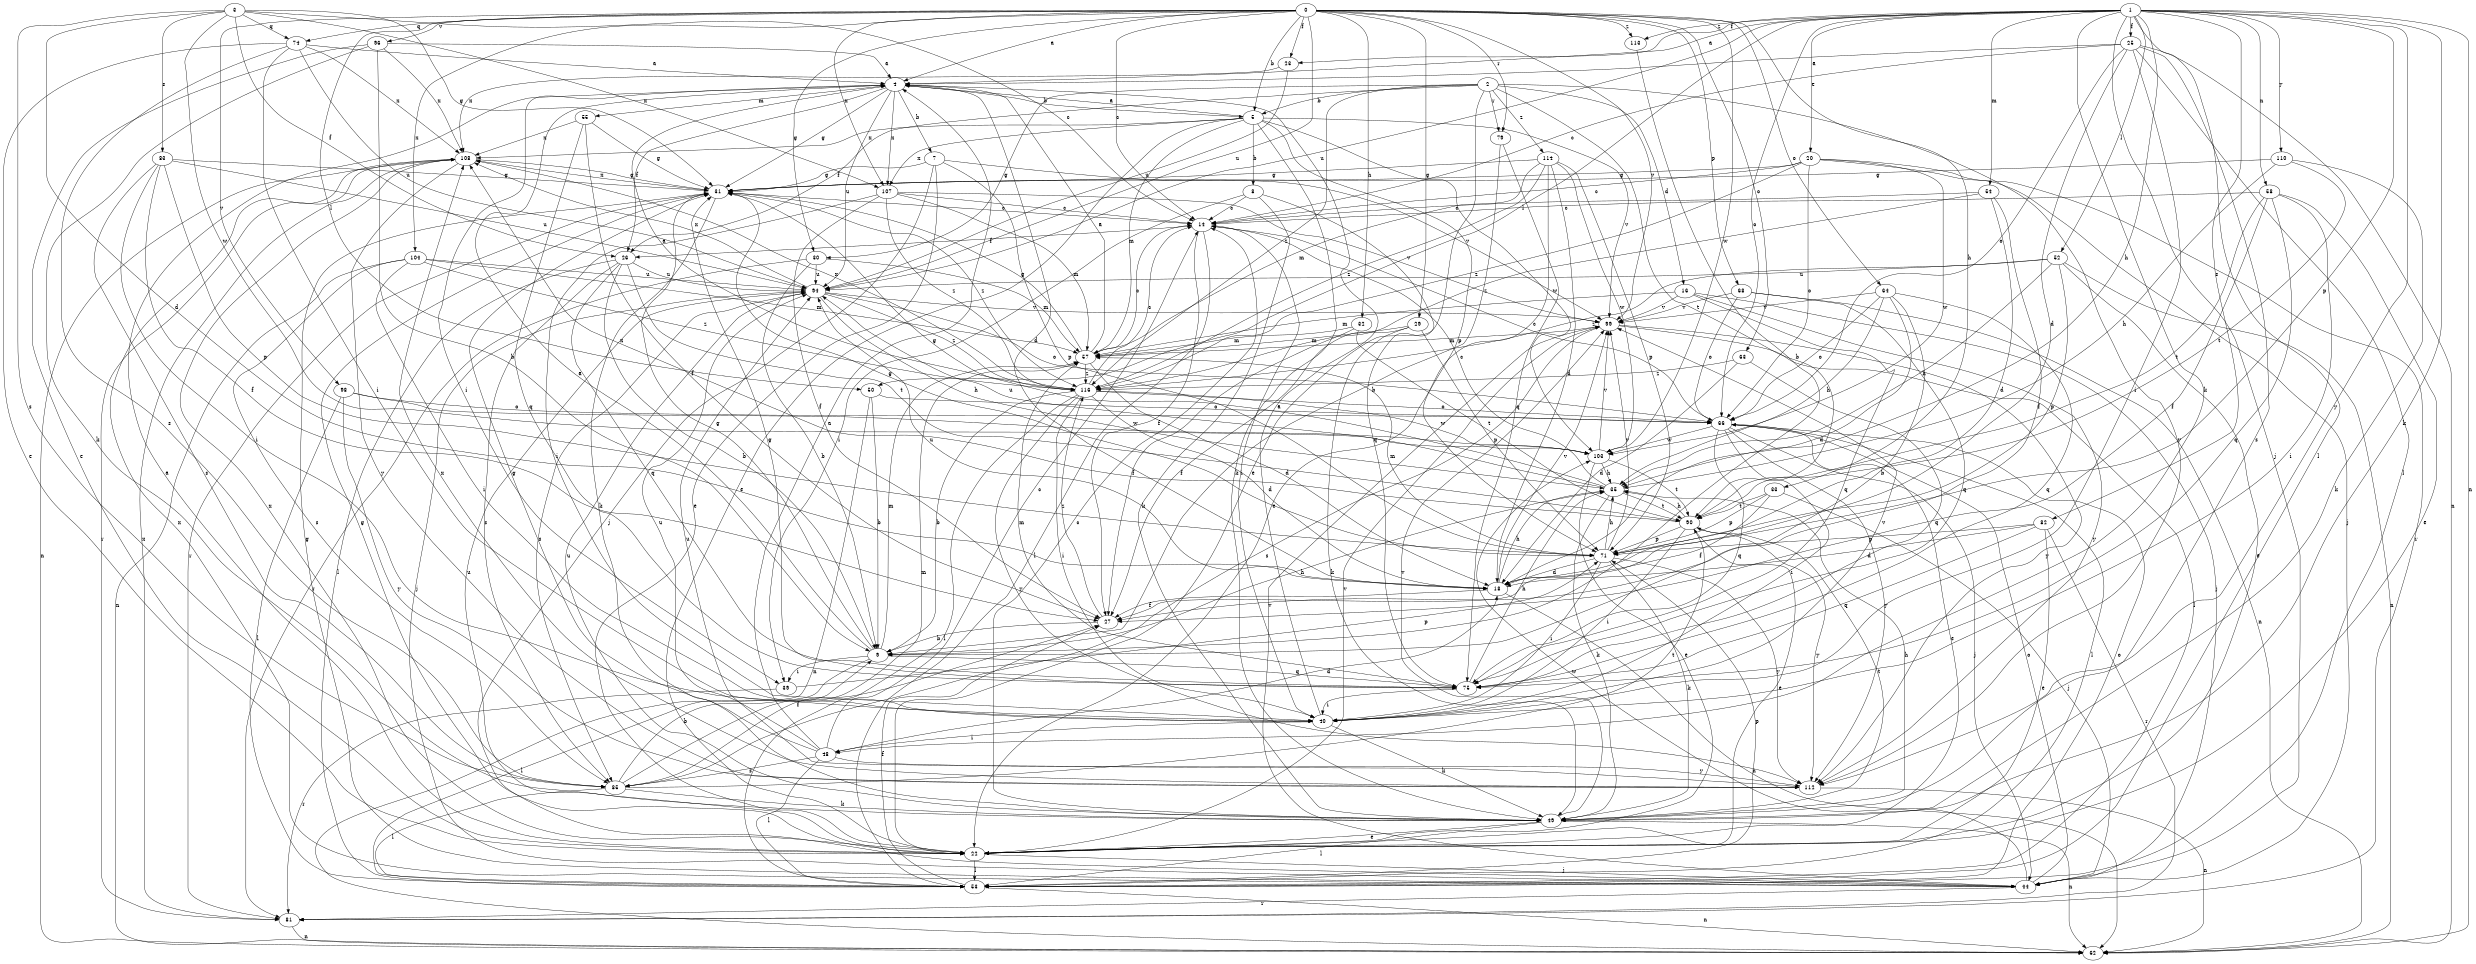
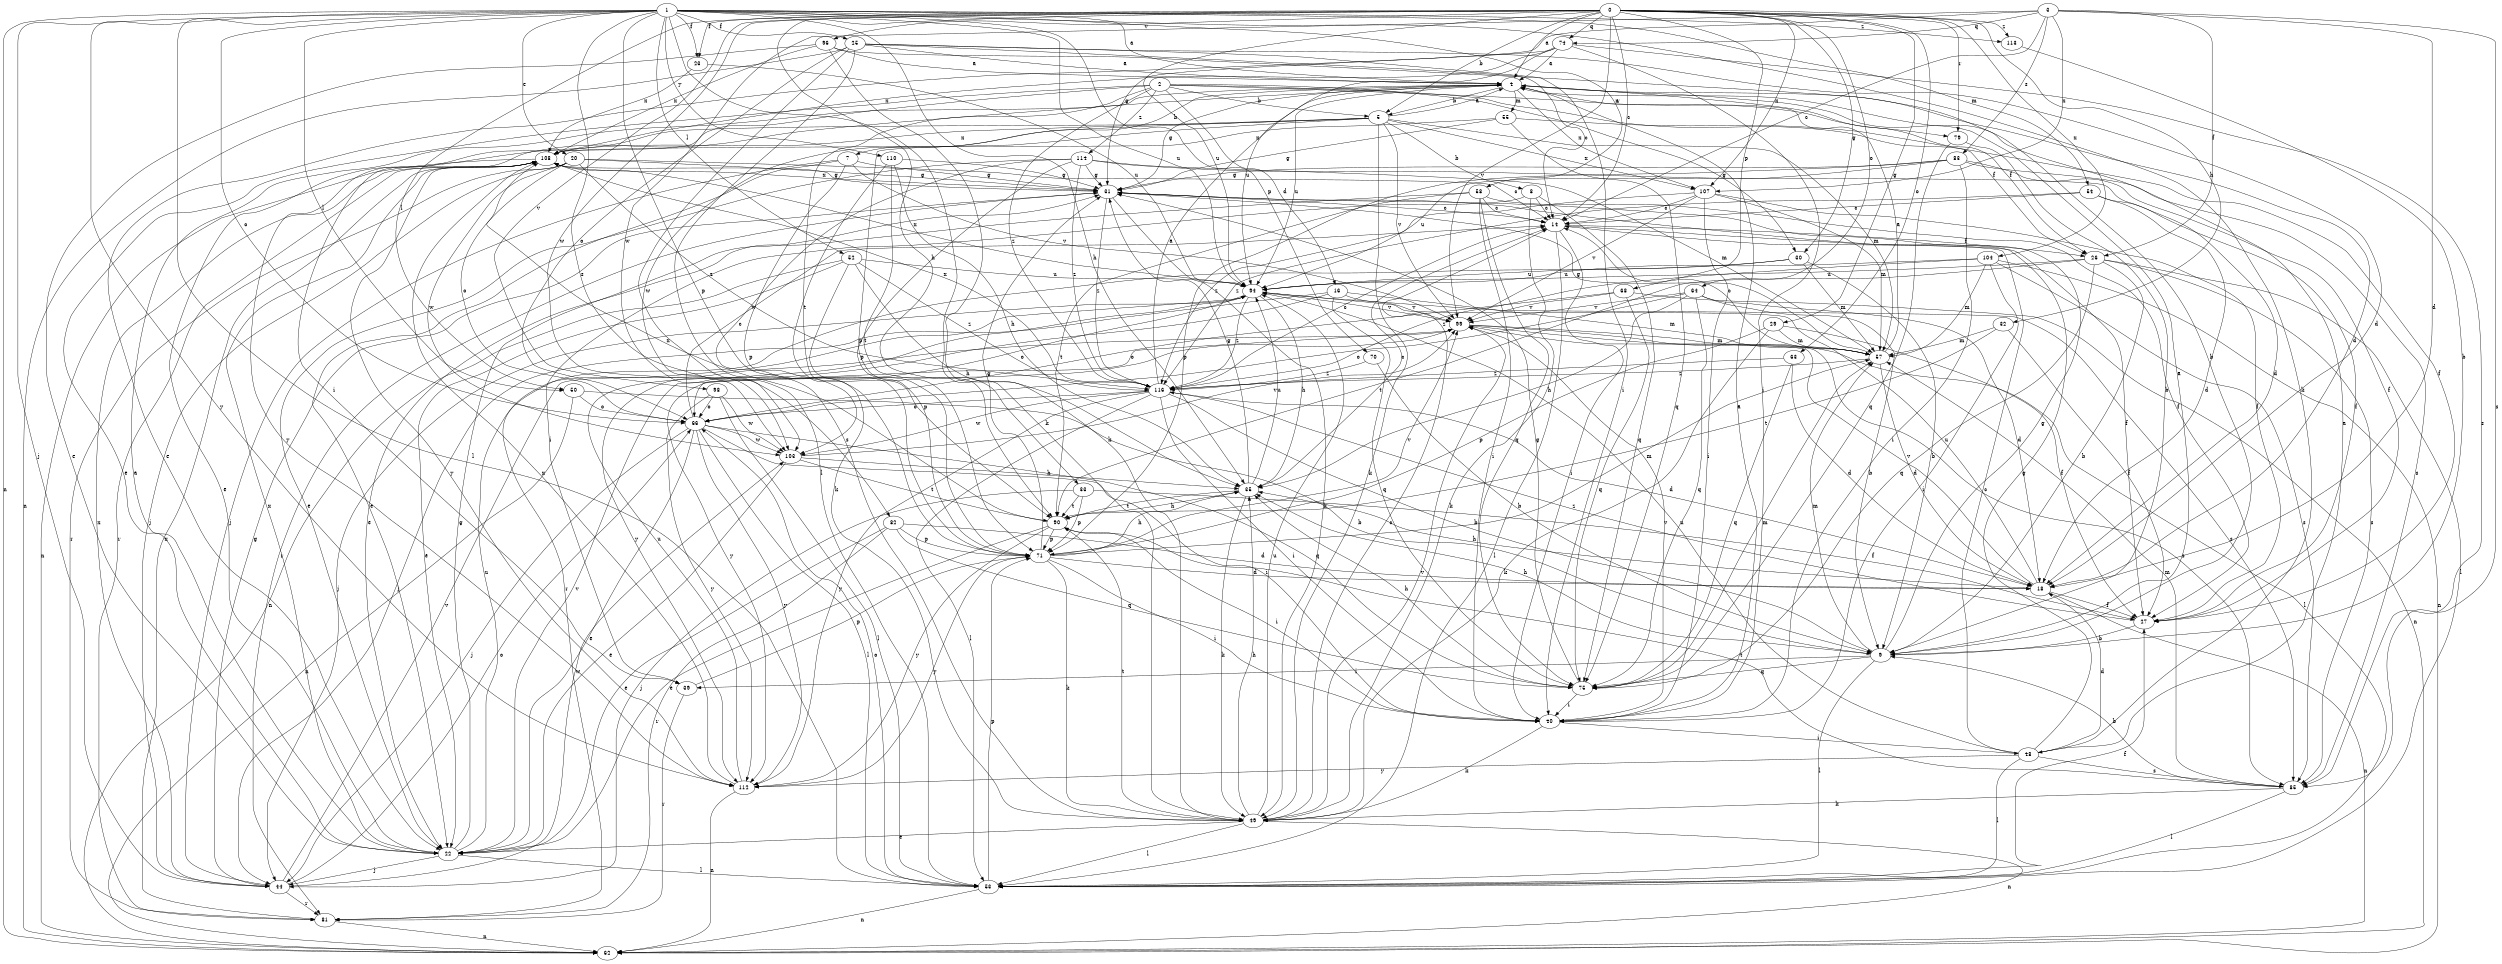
node "70": added
edge "85" -> "27": removed, label "f"
